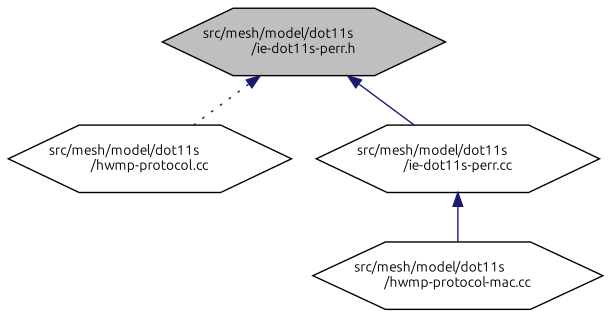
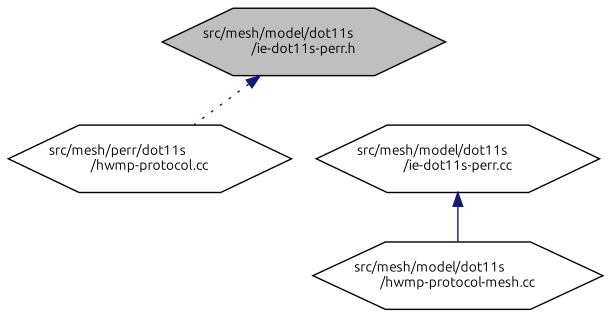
edge "src/mesh/model/dot11s /ie-dot11s-perr.cc" -> "src/mesh/model/dot11s /ie-dot11s-perr.h": removed
node "src/mesh/model/dot11s /hwmp-protocol.cc": label "src/mesh/model/dot11s /hwmp-protocol.cc" -> "src/mesh/perr/dot11s /hwmp-protocol.cc"
node "src/mesh/model/dot11s /hwmp-protocol-mac.cc": label "src/mesh/model/dot11s /hwmp-protocol-mac.cc" -> "src/mesh/model/dot11s /hwmp-protocol-mesh.cc"
